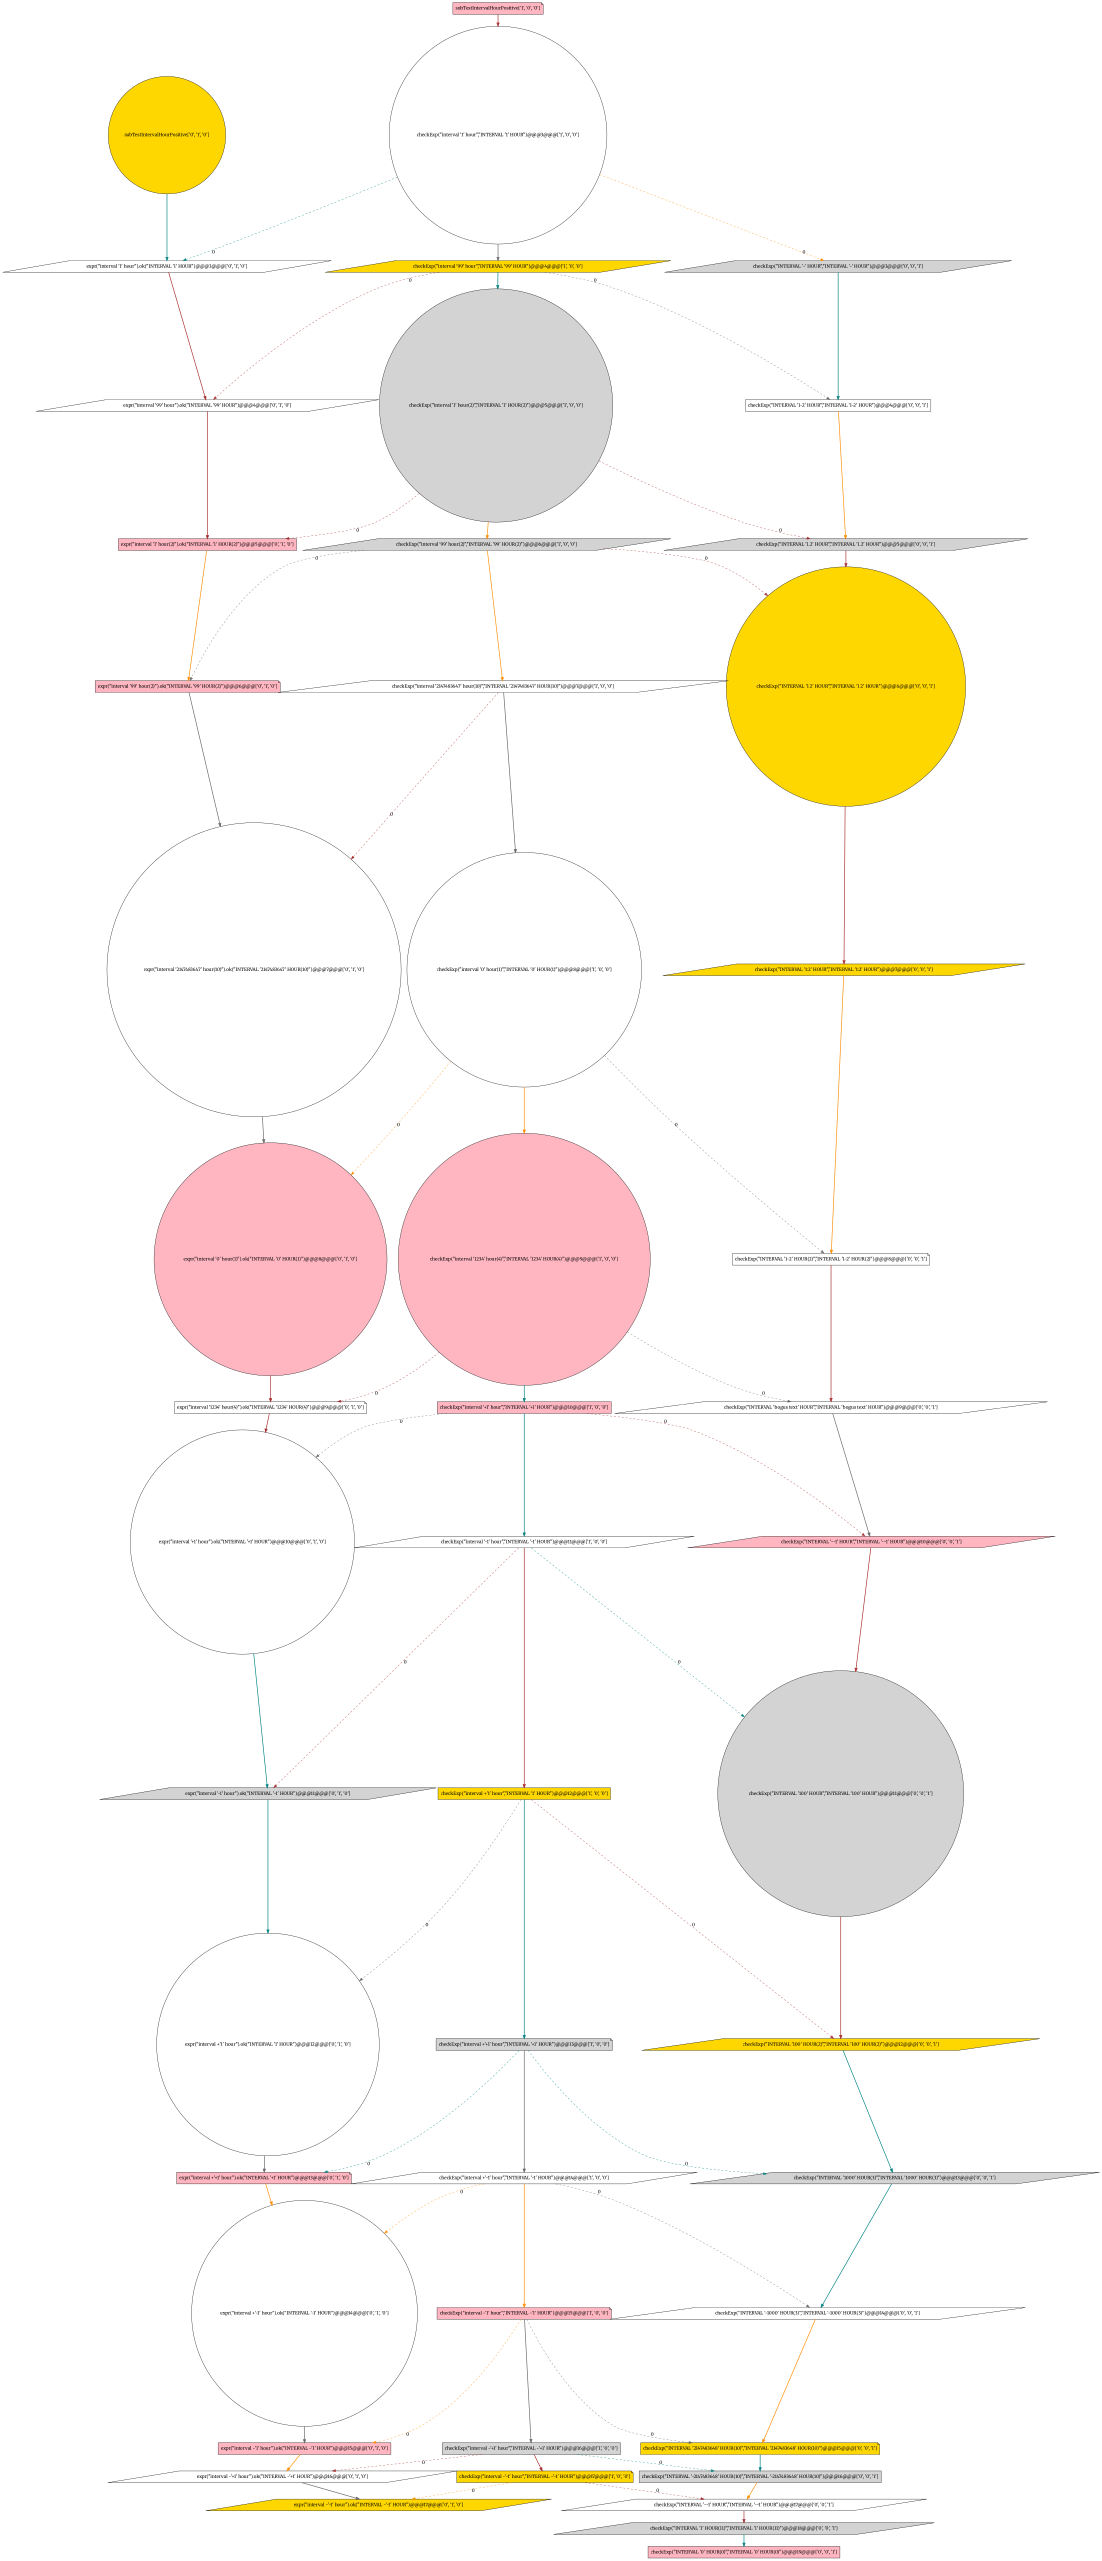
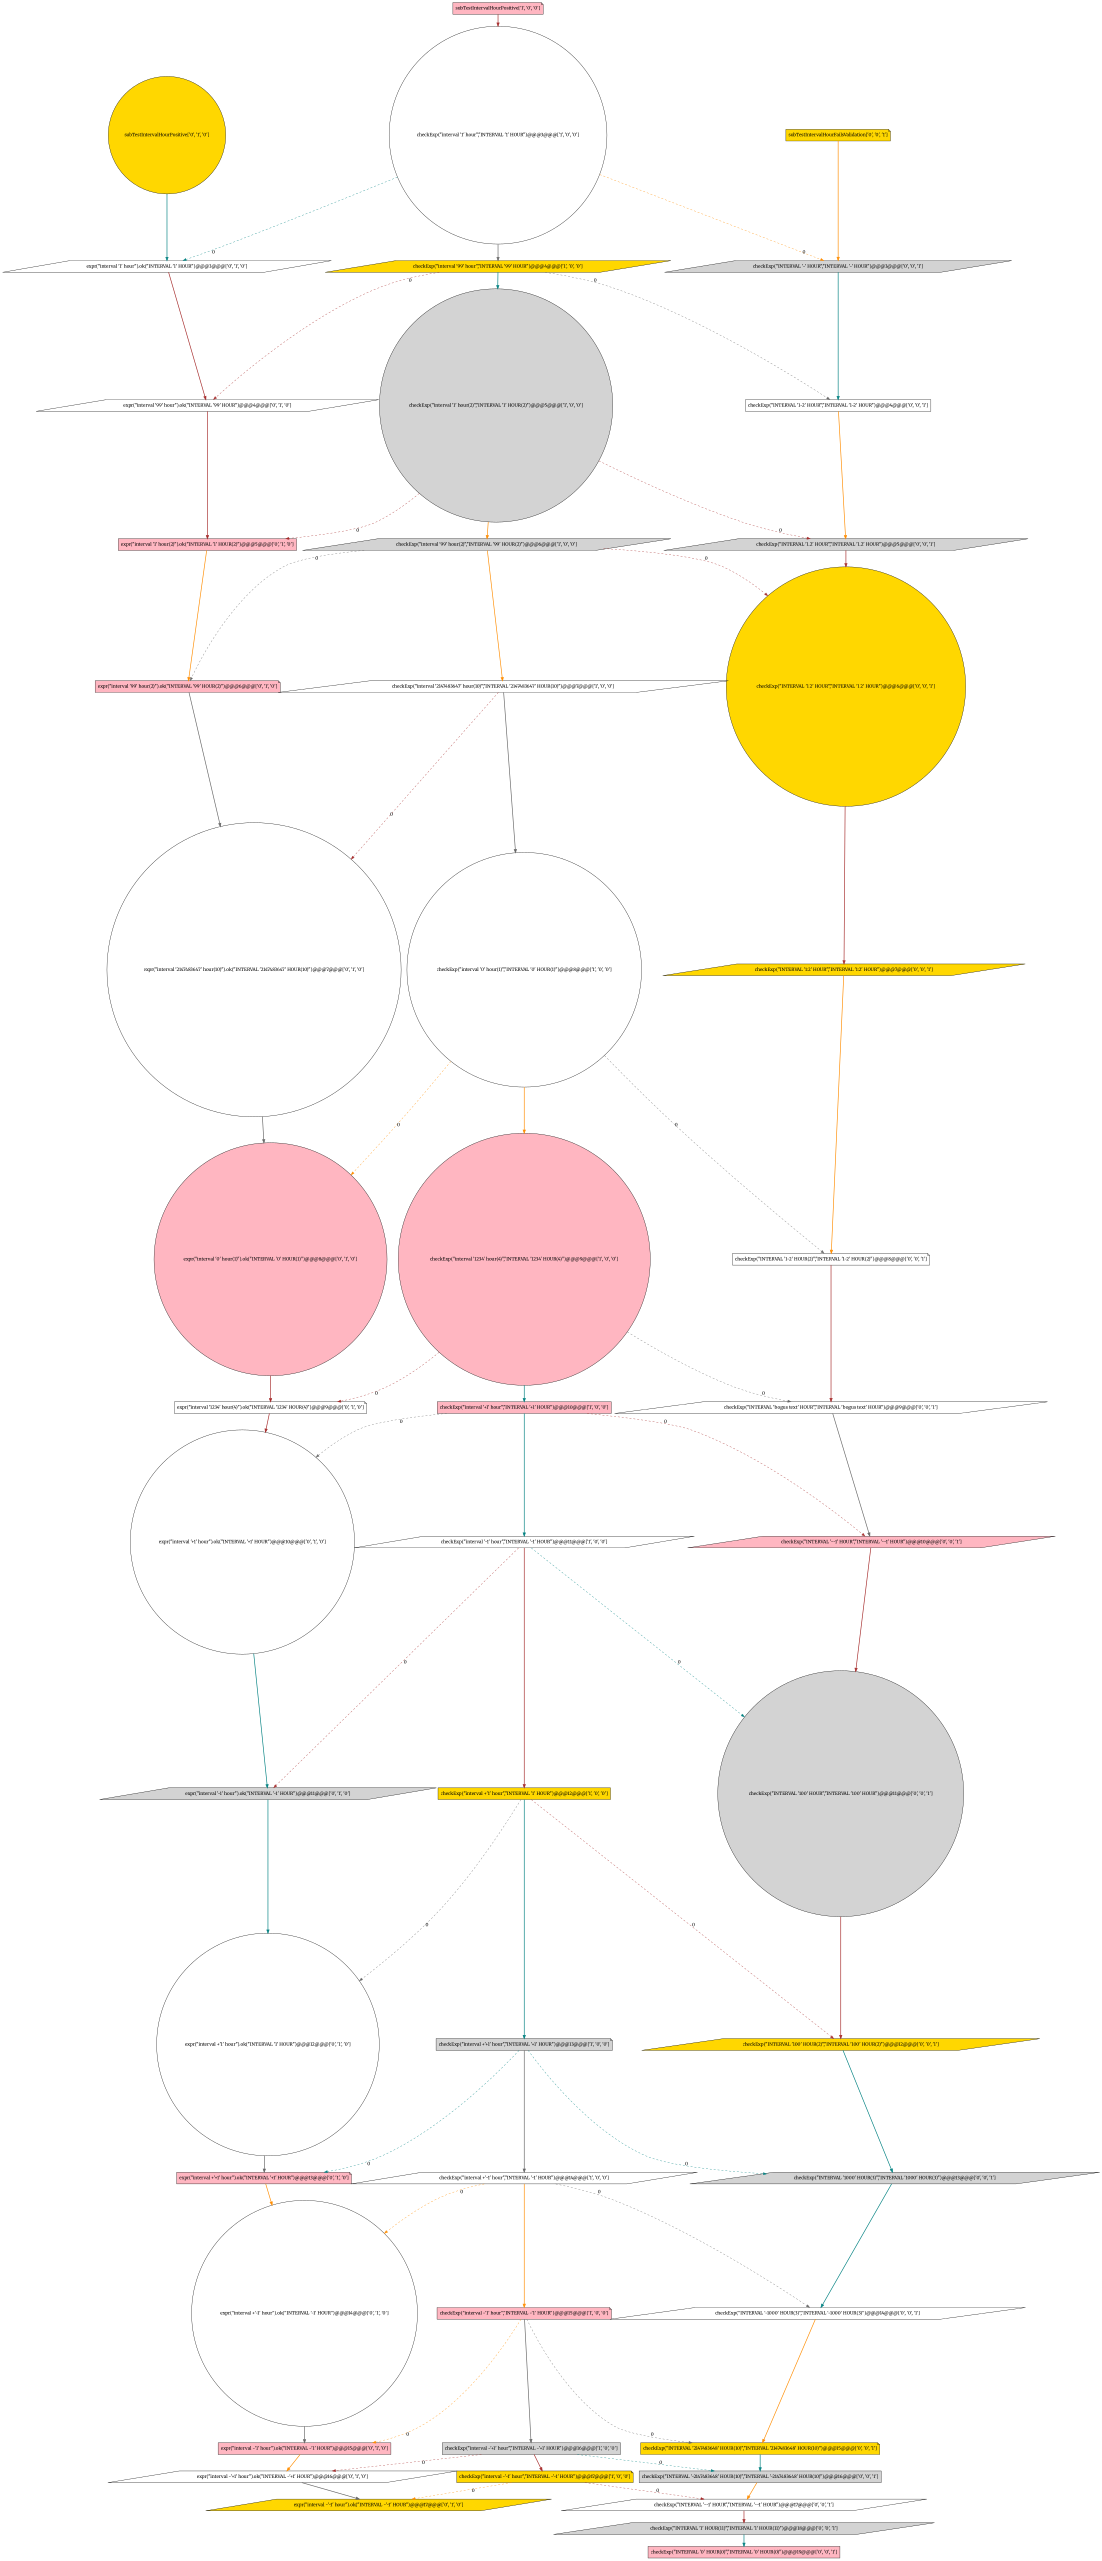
node "subTestIntervalHourFailsValidation['0', '0', '1']": added
